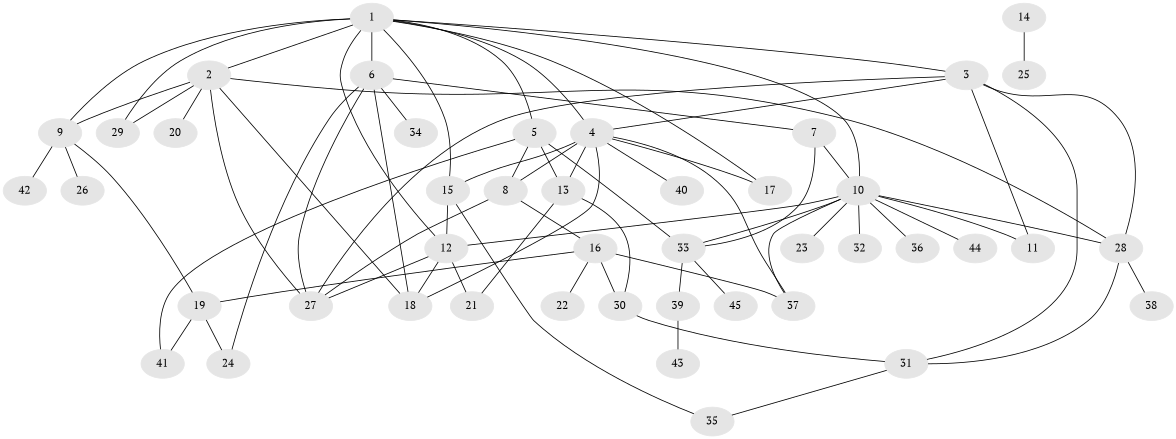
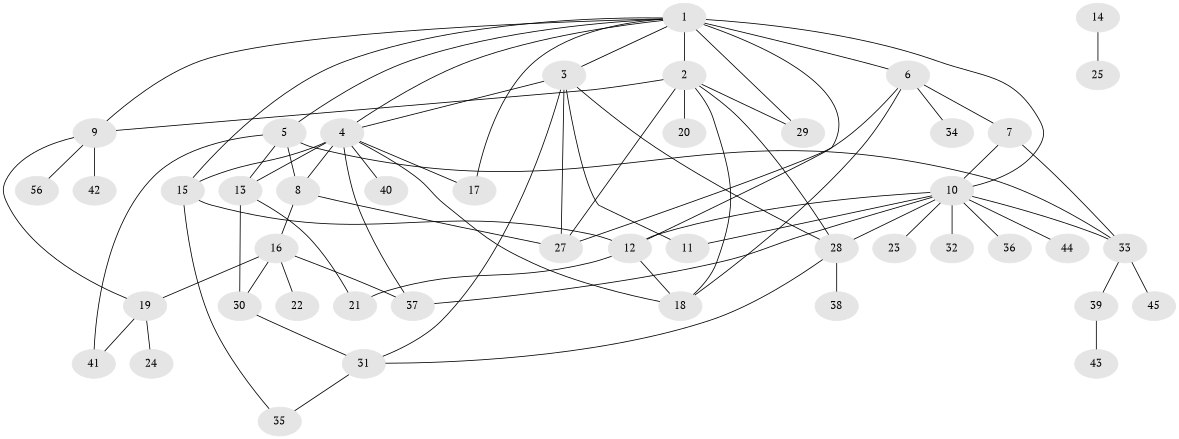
node "26": label "26" -> "56"
edge "6" -- "24": removed
edge "12" -- "27": removed
